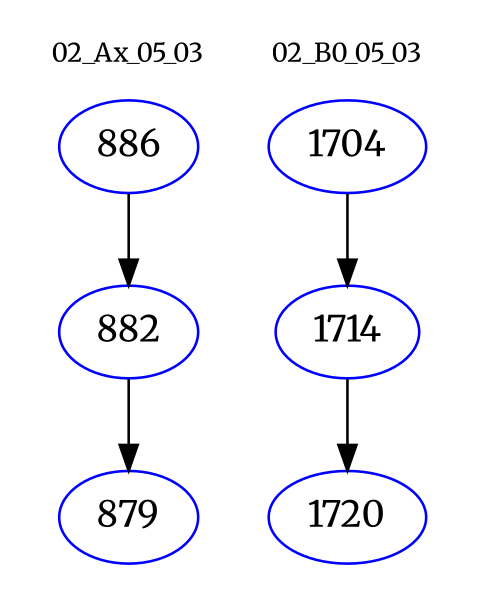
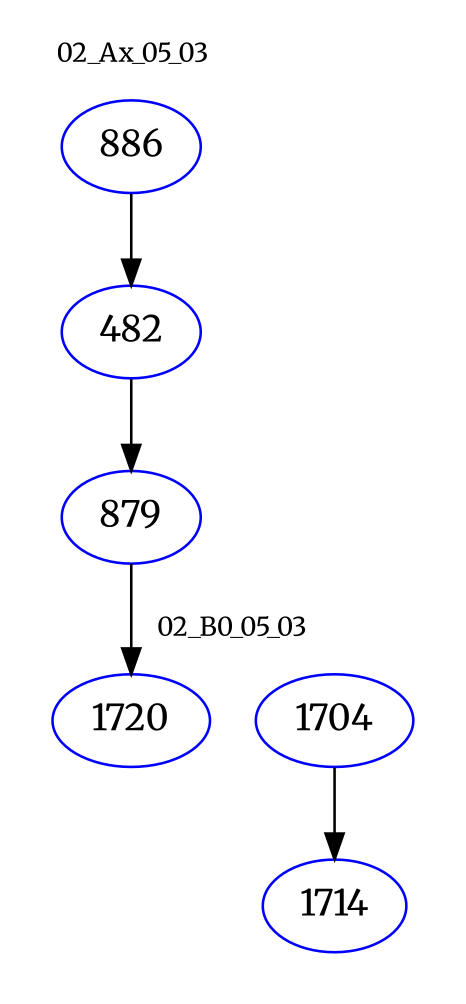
node "882": label "882" -> "482"
edge "1714" -> "1720": now "879" -> "1720"
